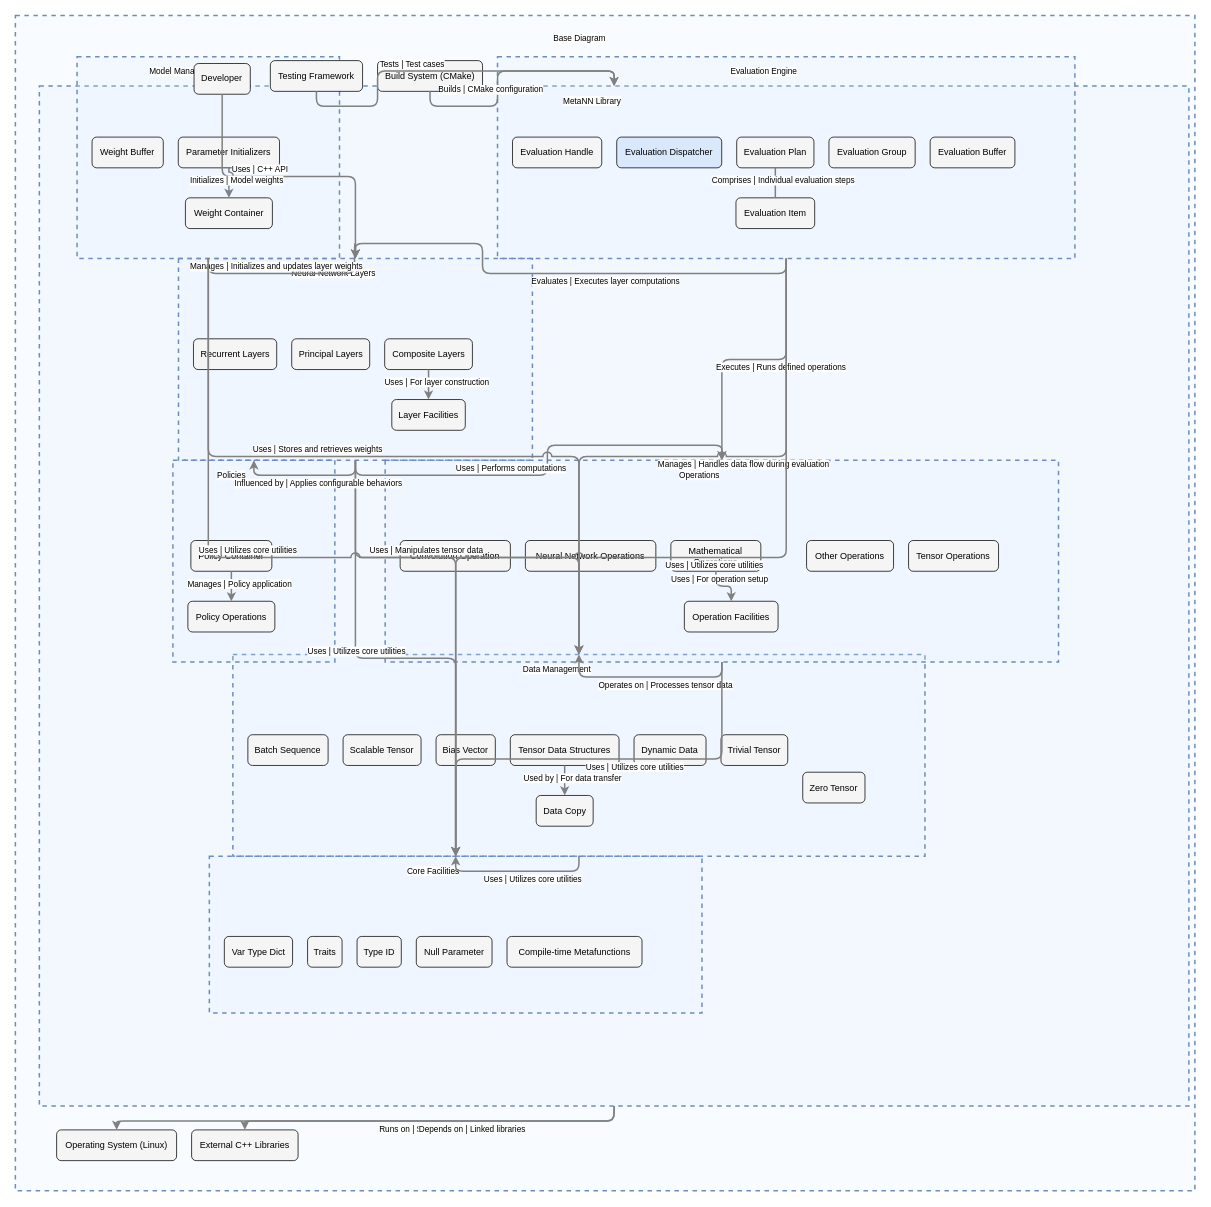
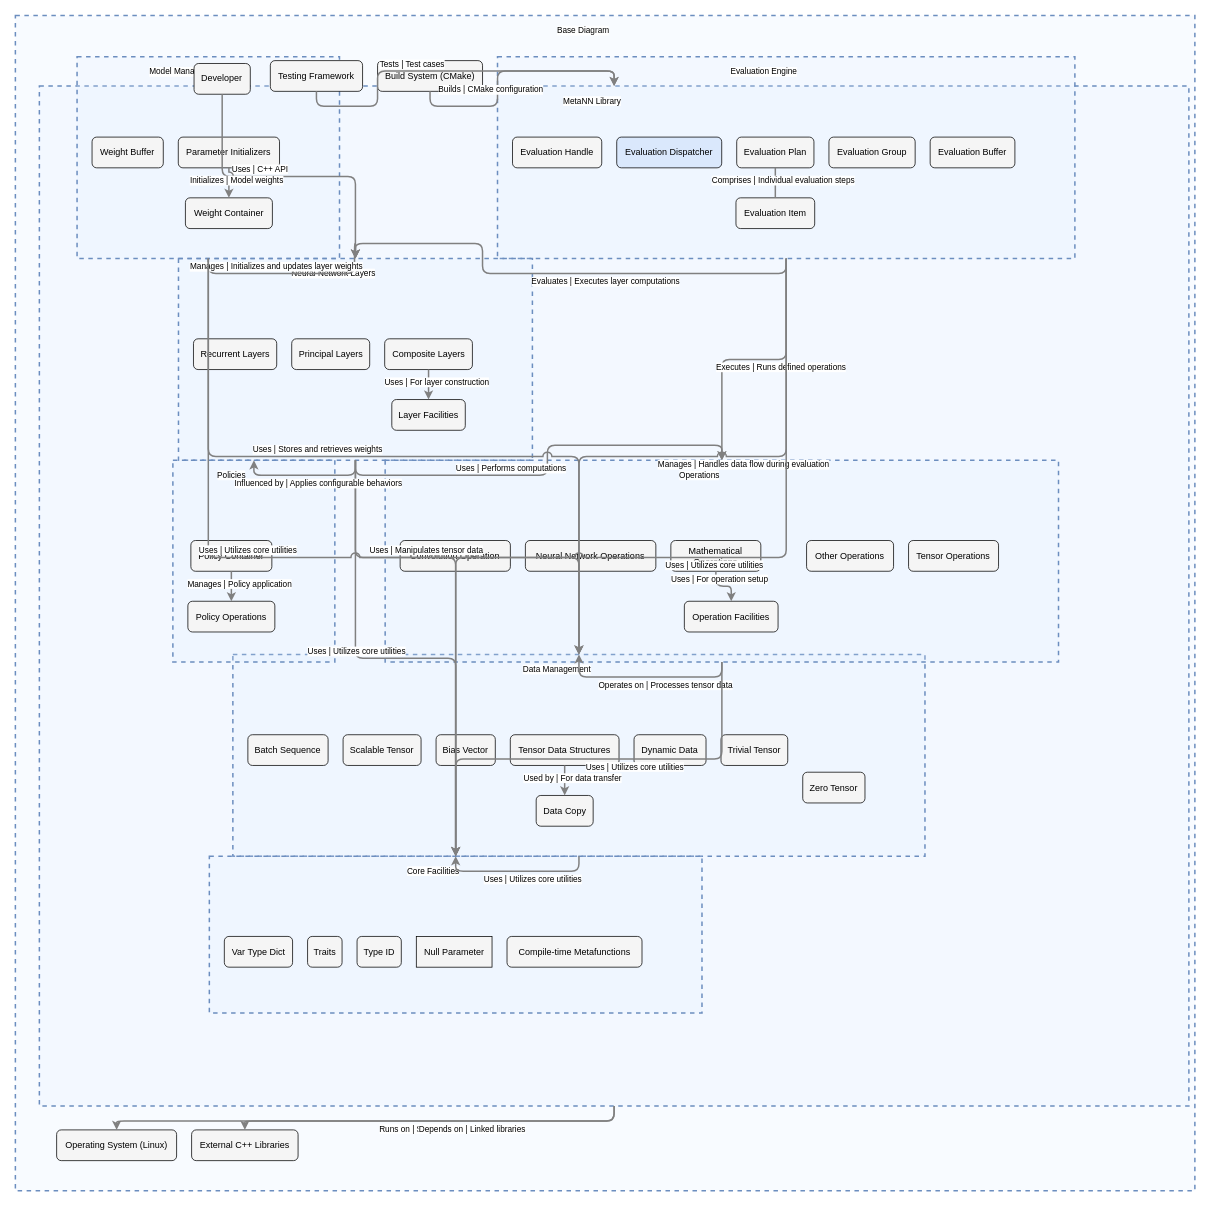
node "Base Diagram": moved (579, 38) -> (583, 30)
node "Null Parameter": shape rounded rectangle -> rectangle
